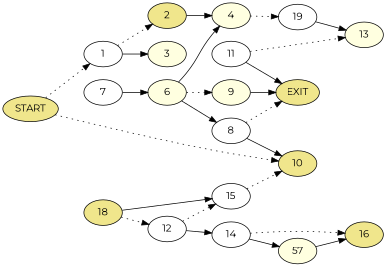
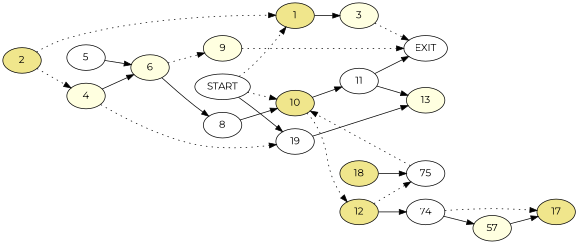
edge "2" -> "4": style solid -> dotted
edge "1" -> "2": reversed
edge "11" -> "13": style dotted -> solid
node "1": fillcolor white -> khaki
edge "6" -> "4": reversed
node "7": label "7" -> "5"
edge "9" -> "EXIT": style solid -> dotted
node "EXIT": fillcolor khaki -> white
edge "10" -> "11": added
node "START": fillcolor khaki -> white
edge "START" -> "19": added
edge "8" -> "EXIT": now "3" -> "EXIT"
node "15": label "15" -> "75"
edge "18" -> "12": now "10" -> "12"
node "12": fillcolor white -> khaki
node "14": label "14" -> "74"
node "16": label "16" -> "17"
